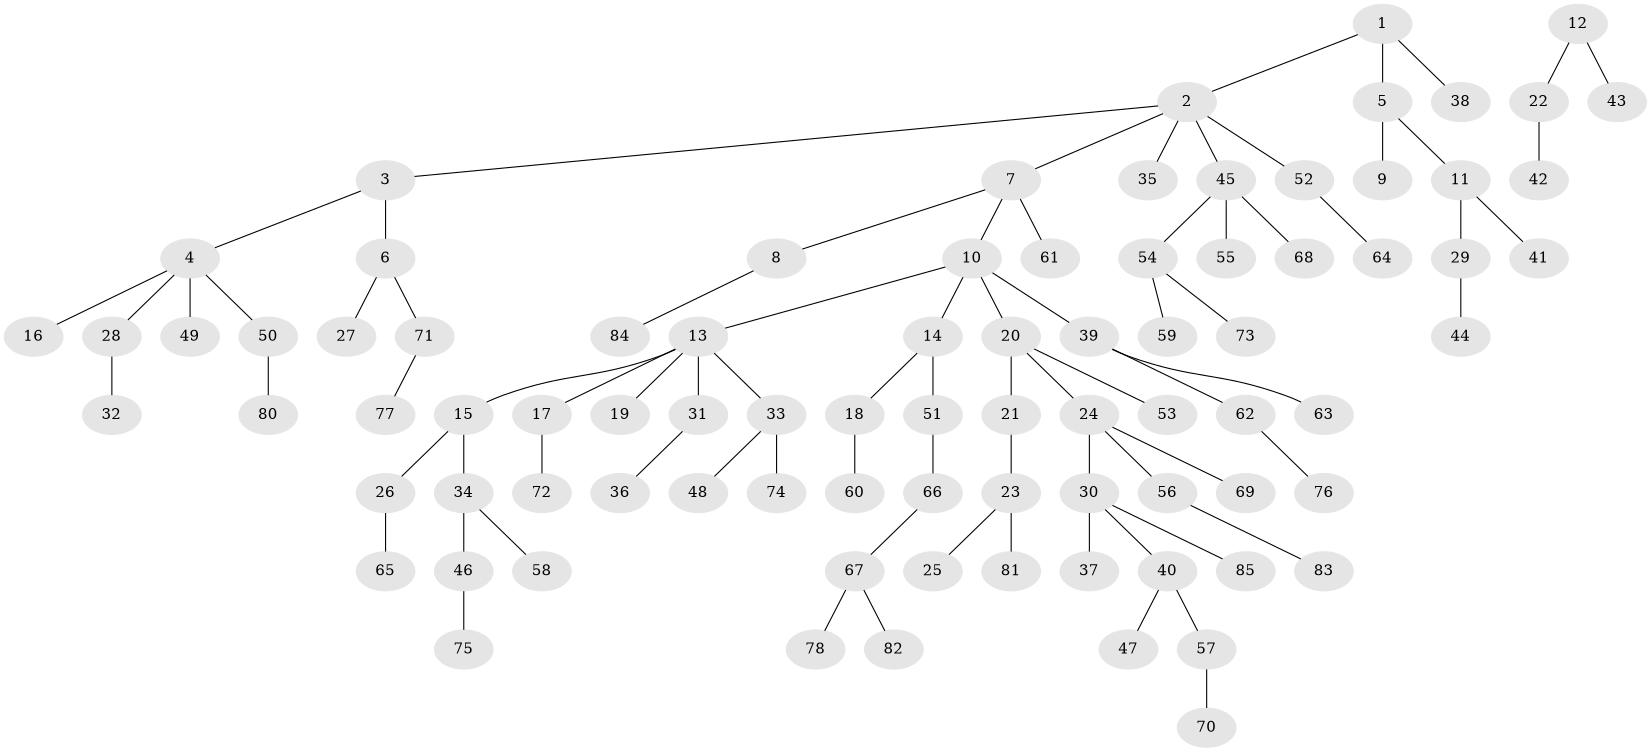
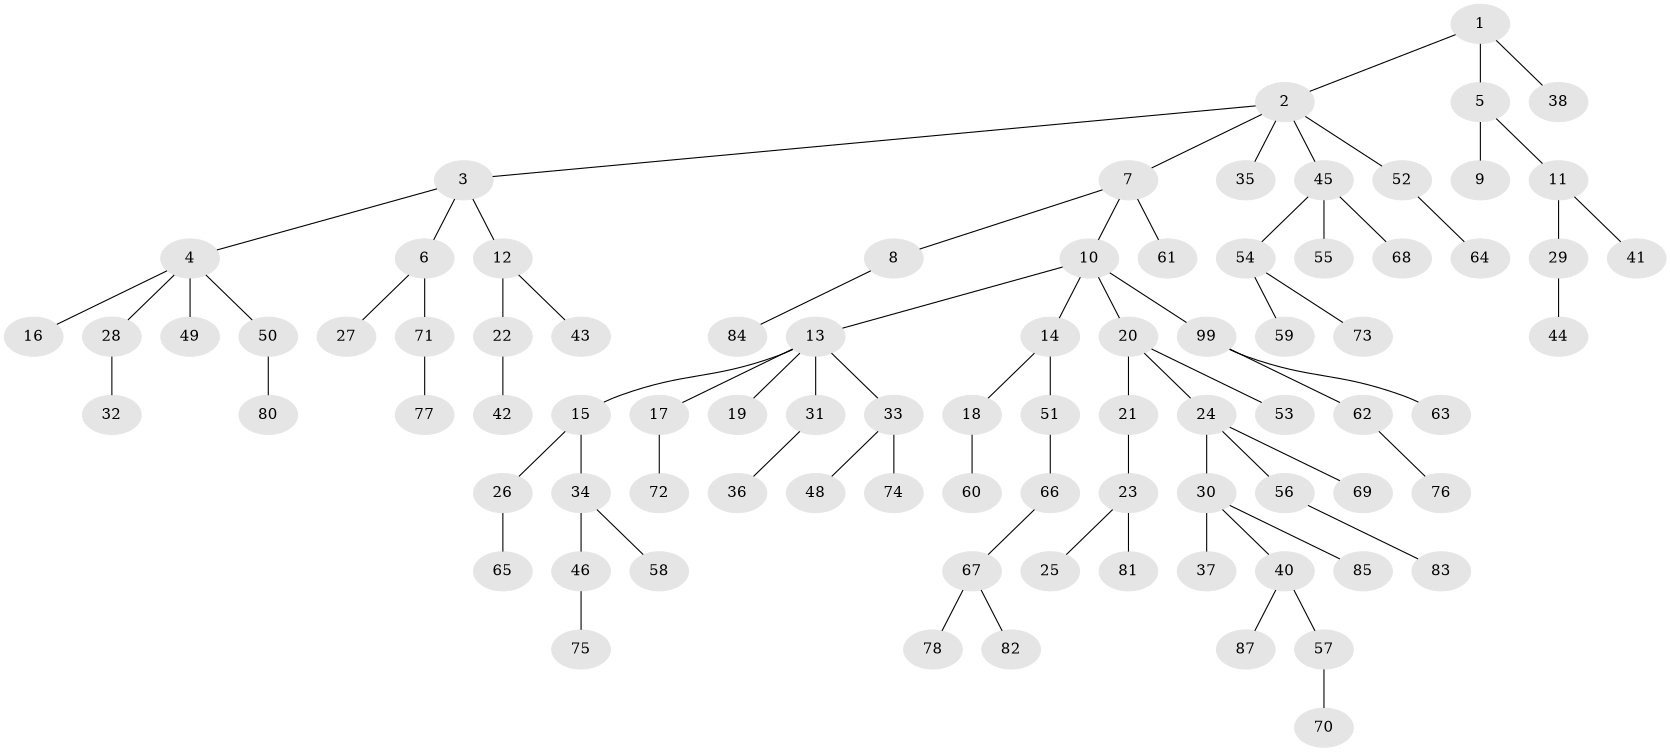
edge "3" -- "12": added
node "39": label "39" -> "99"
node "47": label "47" -> "87"
